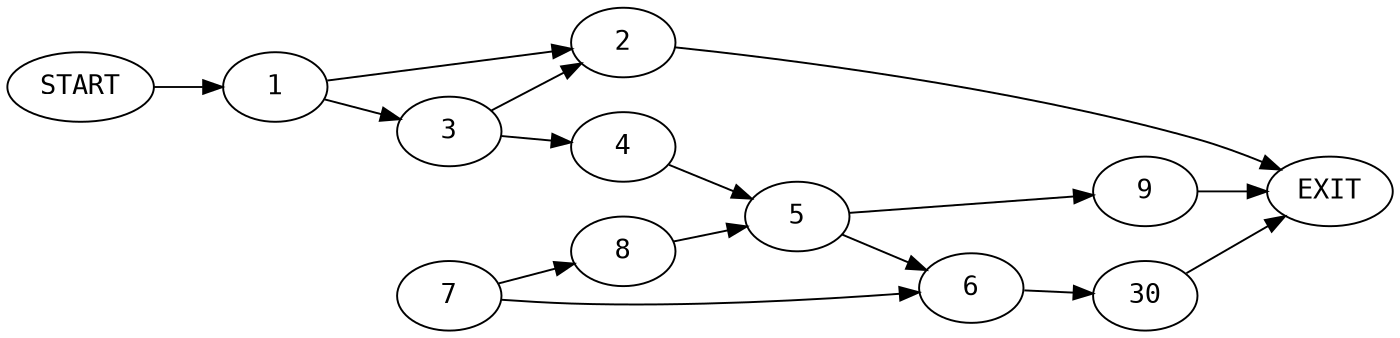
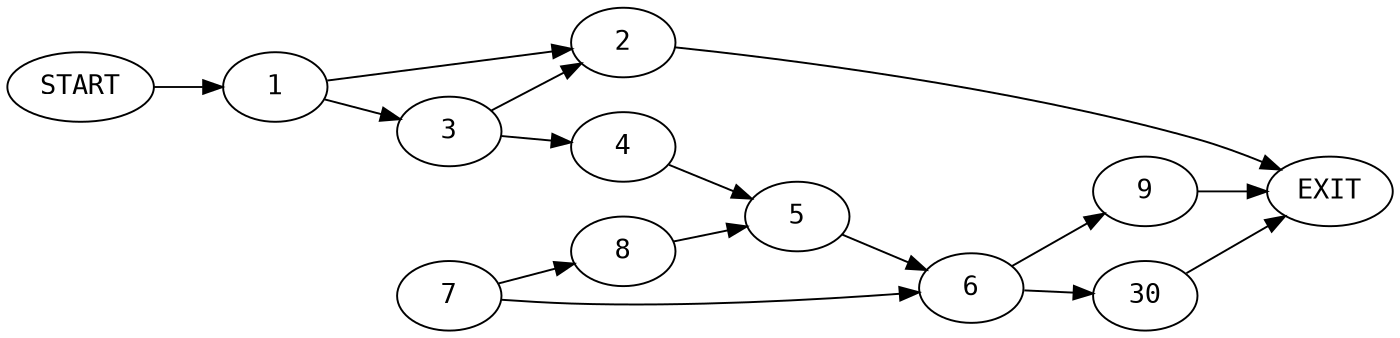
edge "5" -> "9": now "6" -> "9"
